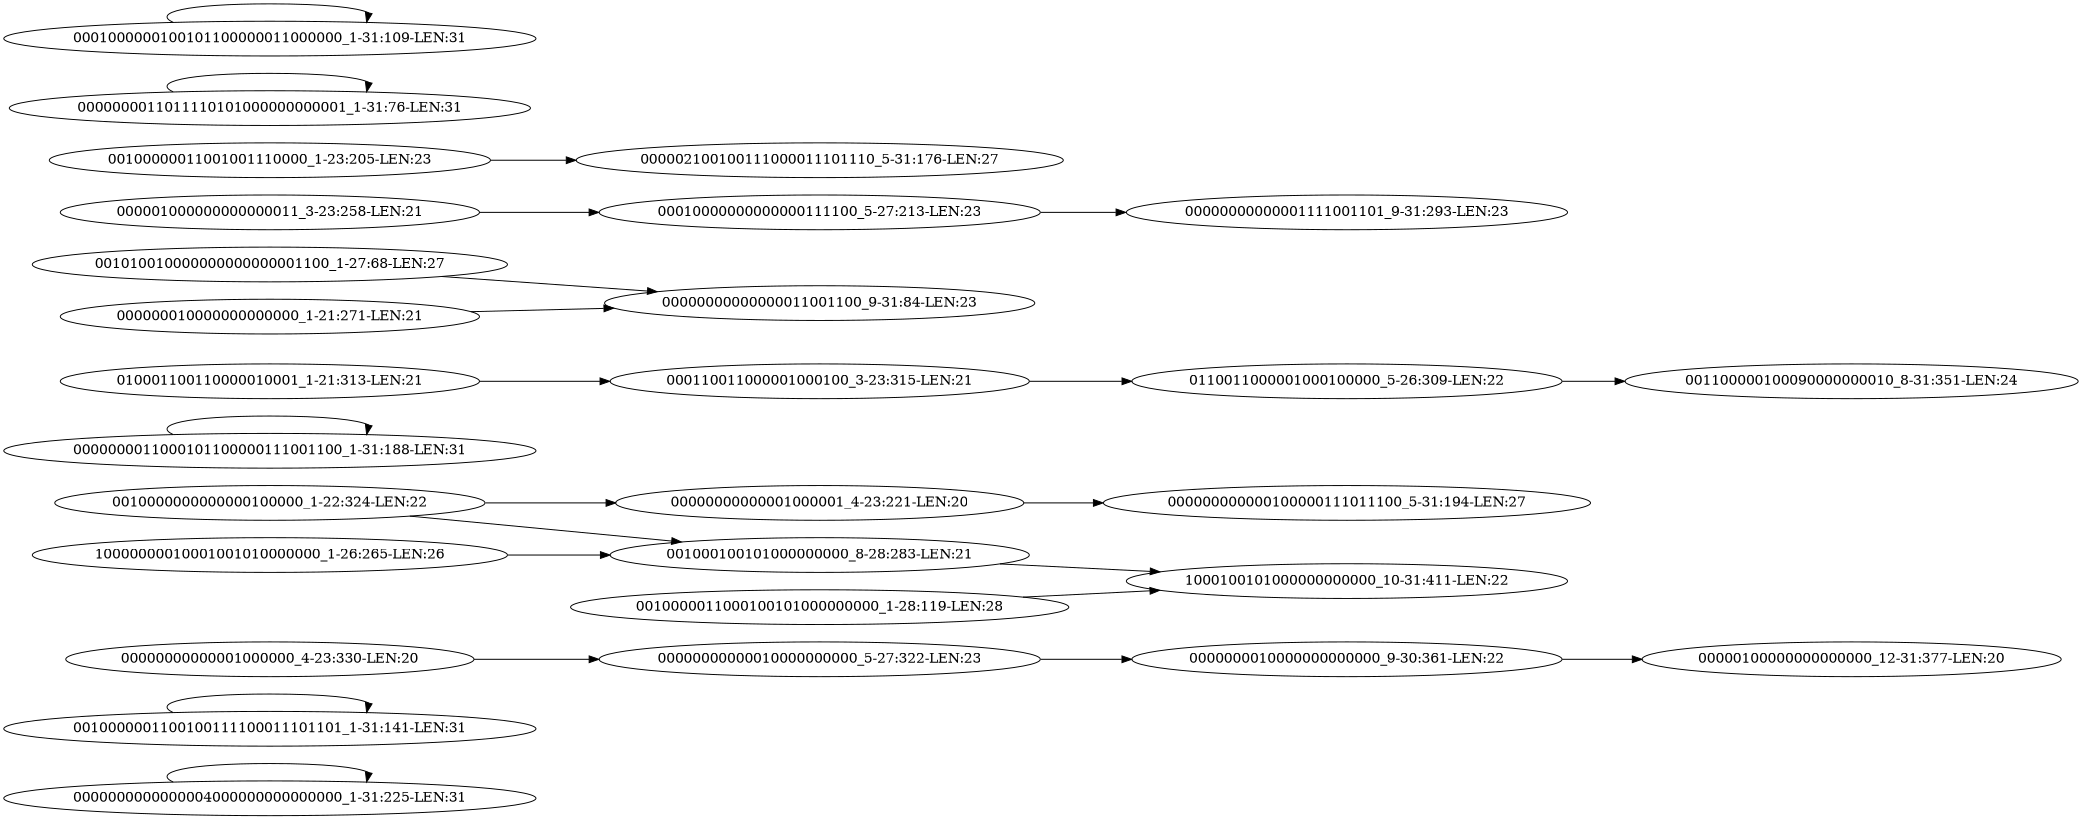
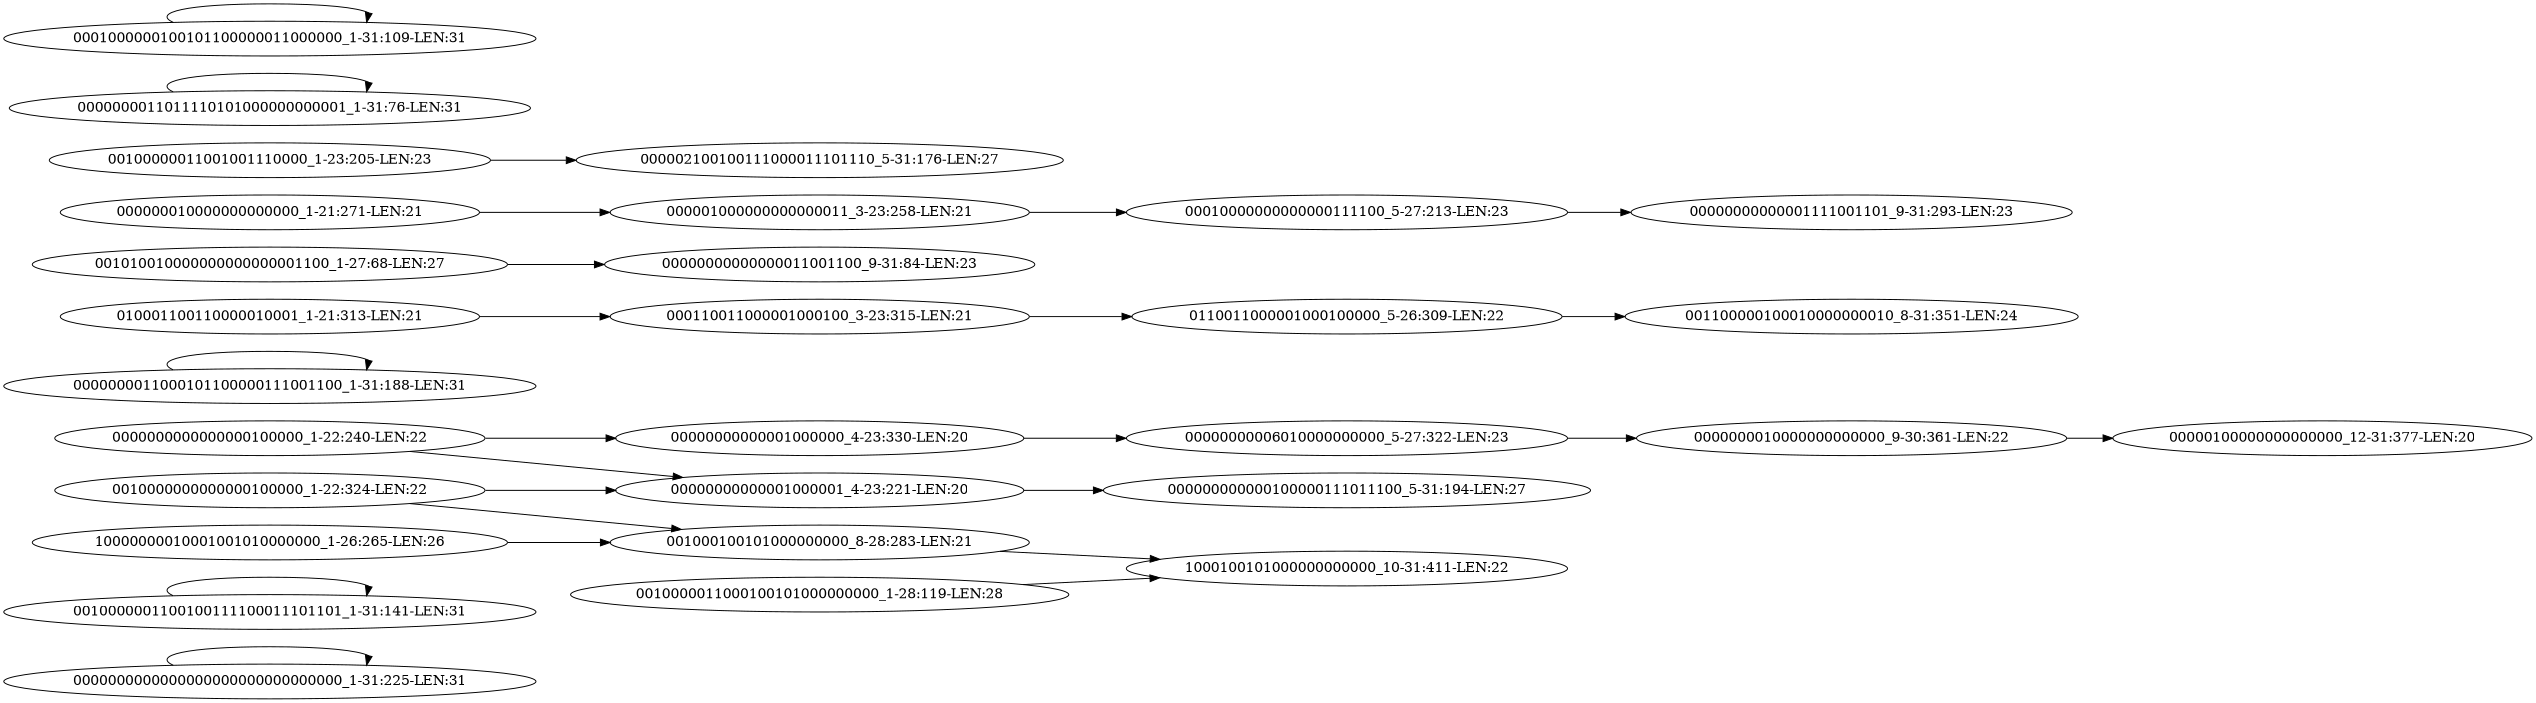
edge "000000010000000000000_1-21:271-LEN:21" -> "00000000000000011001100_9-31:84-LEN:23": now "000000010000000000000_1-21:271-LEN:21" -> "000001000000000000011_3-23:258-LEN:21"
node "001100000100090000000010_8-31:351-LEN:24": label "001100000100090000000010_8-31:351-LEN:24" -> "001100000100010000000010_8-31:351-LEN:24"
node "0000000000000000100000_1-22:240-LEN:22": added
node "00000000000010000000000_5-27:322-LEN:23": label "00000000000010000000000_5-27:322-LEN:23" -> "00000000006010000000000_5-27:322-LEN:23"
node "0000000000000004000000000000000_1-31:225-LEN:31": label "0000000000000004000000000000000_1-31:225-LEN:31" -> "0000000000000000000000000000000_1-31:225-LEN:31"
